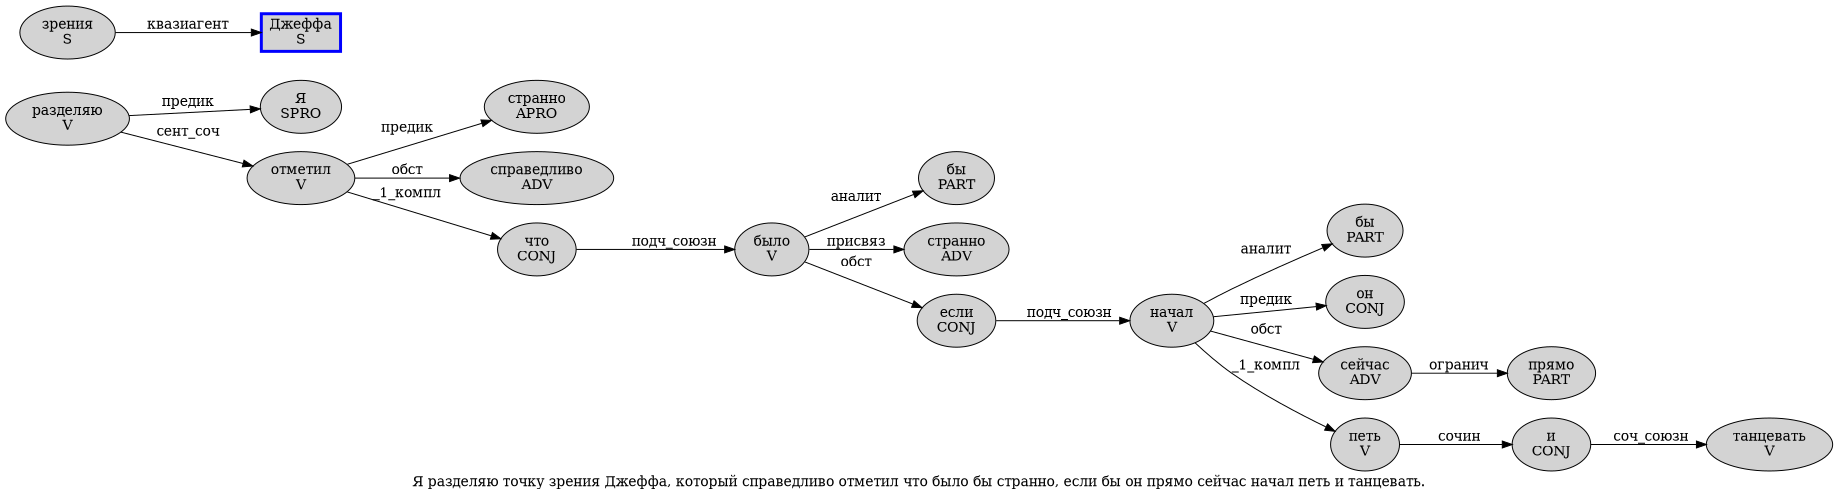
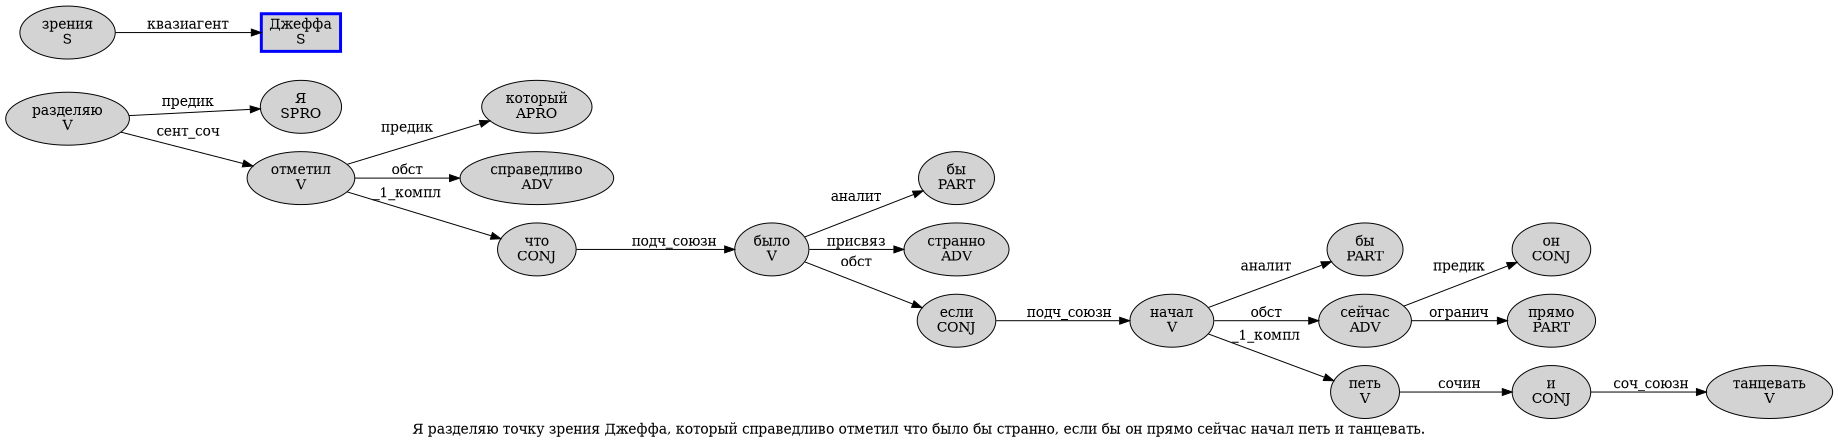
node "странно APRO": label "странно APRO" -> "который APRO"
edge "начал V" -> "он CONJ": now "сейчас ADV" -> "он CONJ"
